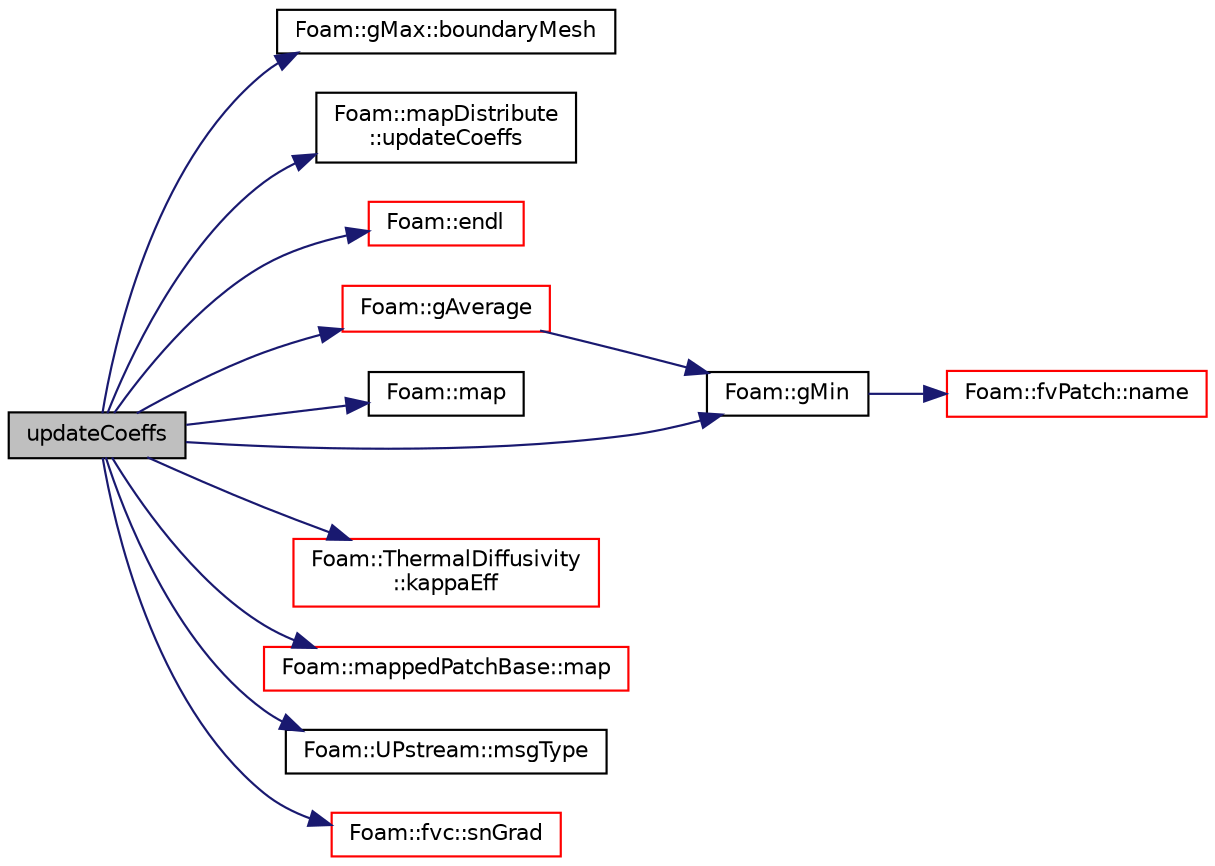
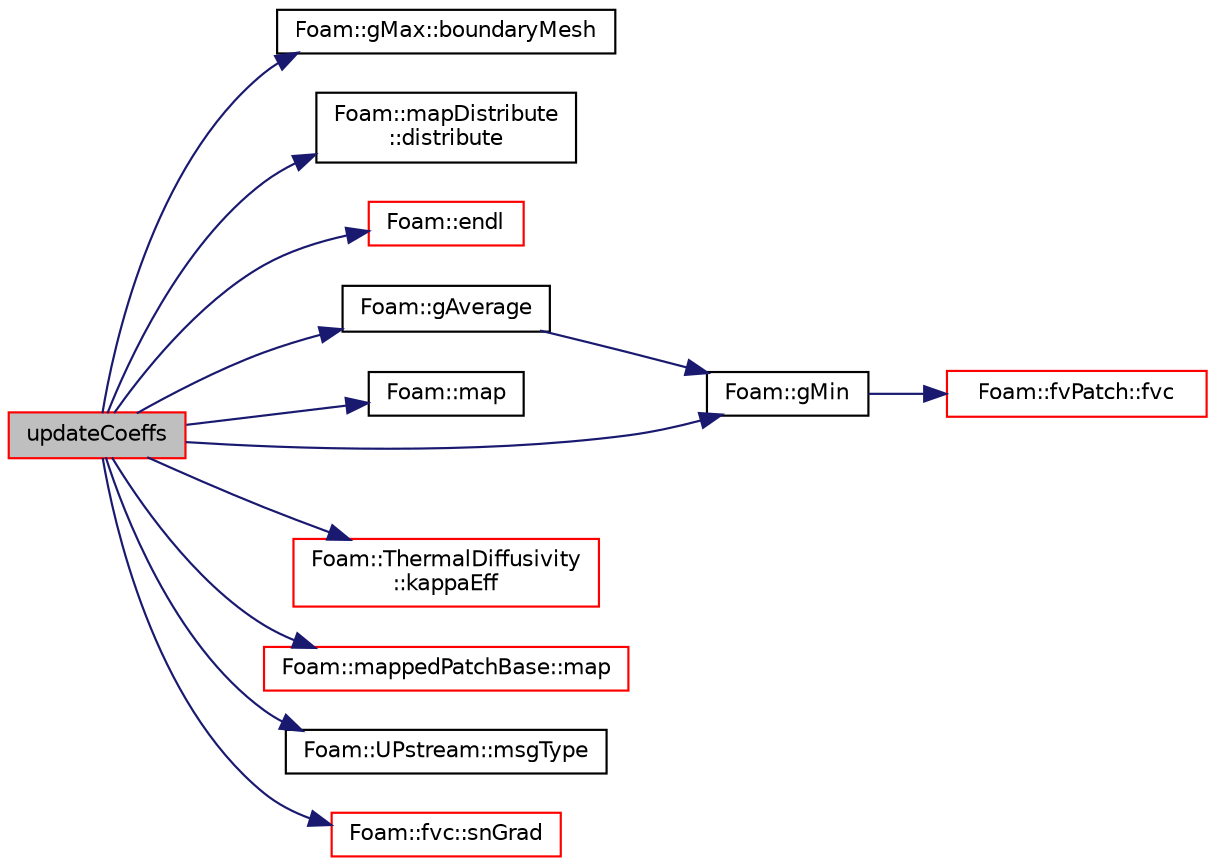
node "Foam::mapDistribute ::updateCoeffs": label "Foam::mapDistribute ::updateCoeffs" -> "Foam::mapDistribute ::distribute"
node "Foam::gAverage": color red -> black
node "Foam::fvPatch::name": label "Foam::fvPatch::name" -> "Foam::fvPatch::fvc"
node "updateCoeffs": color black -> red
